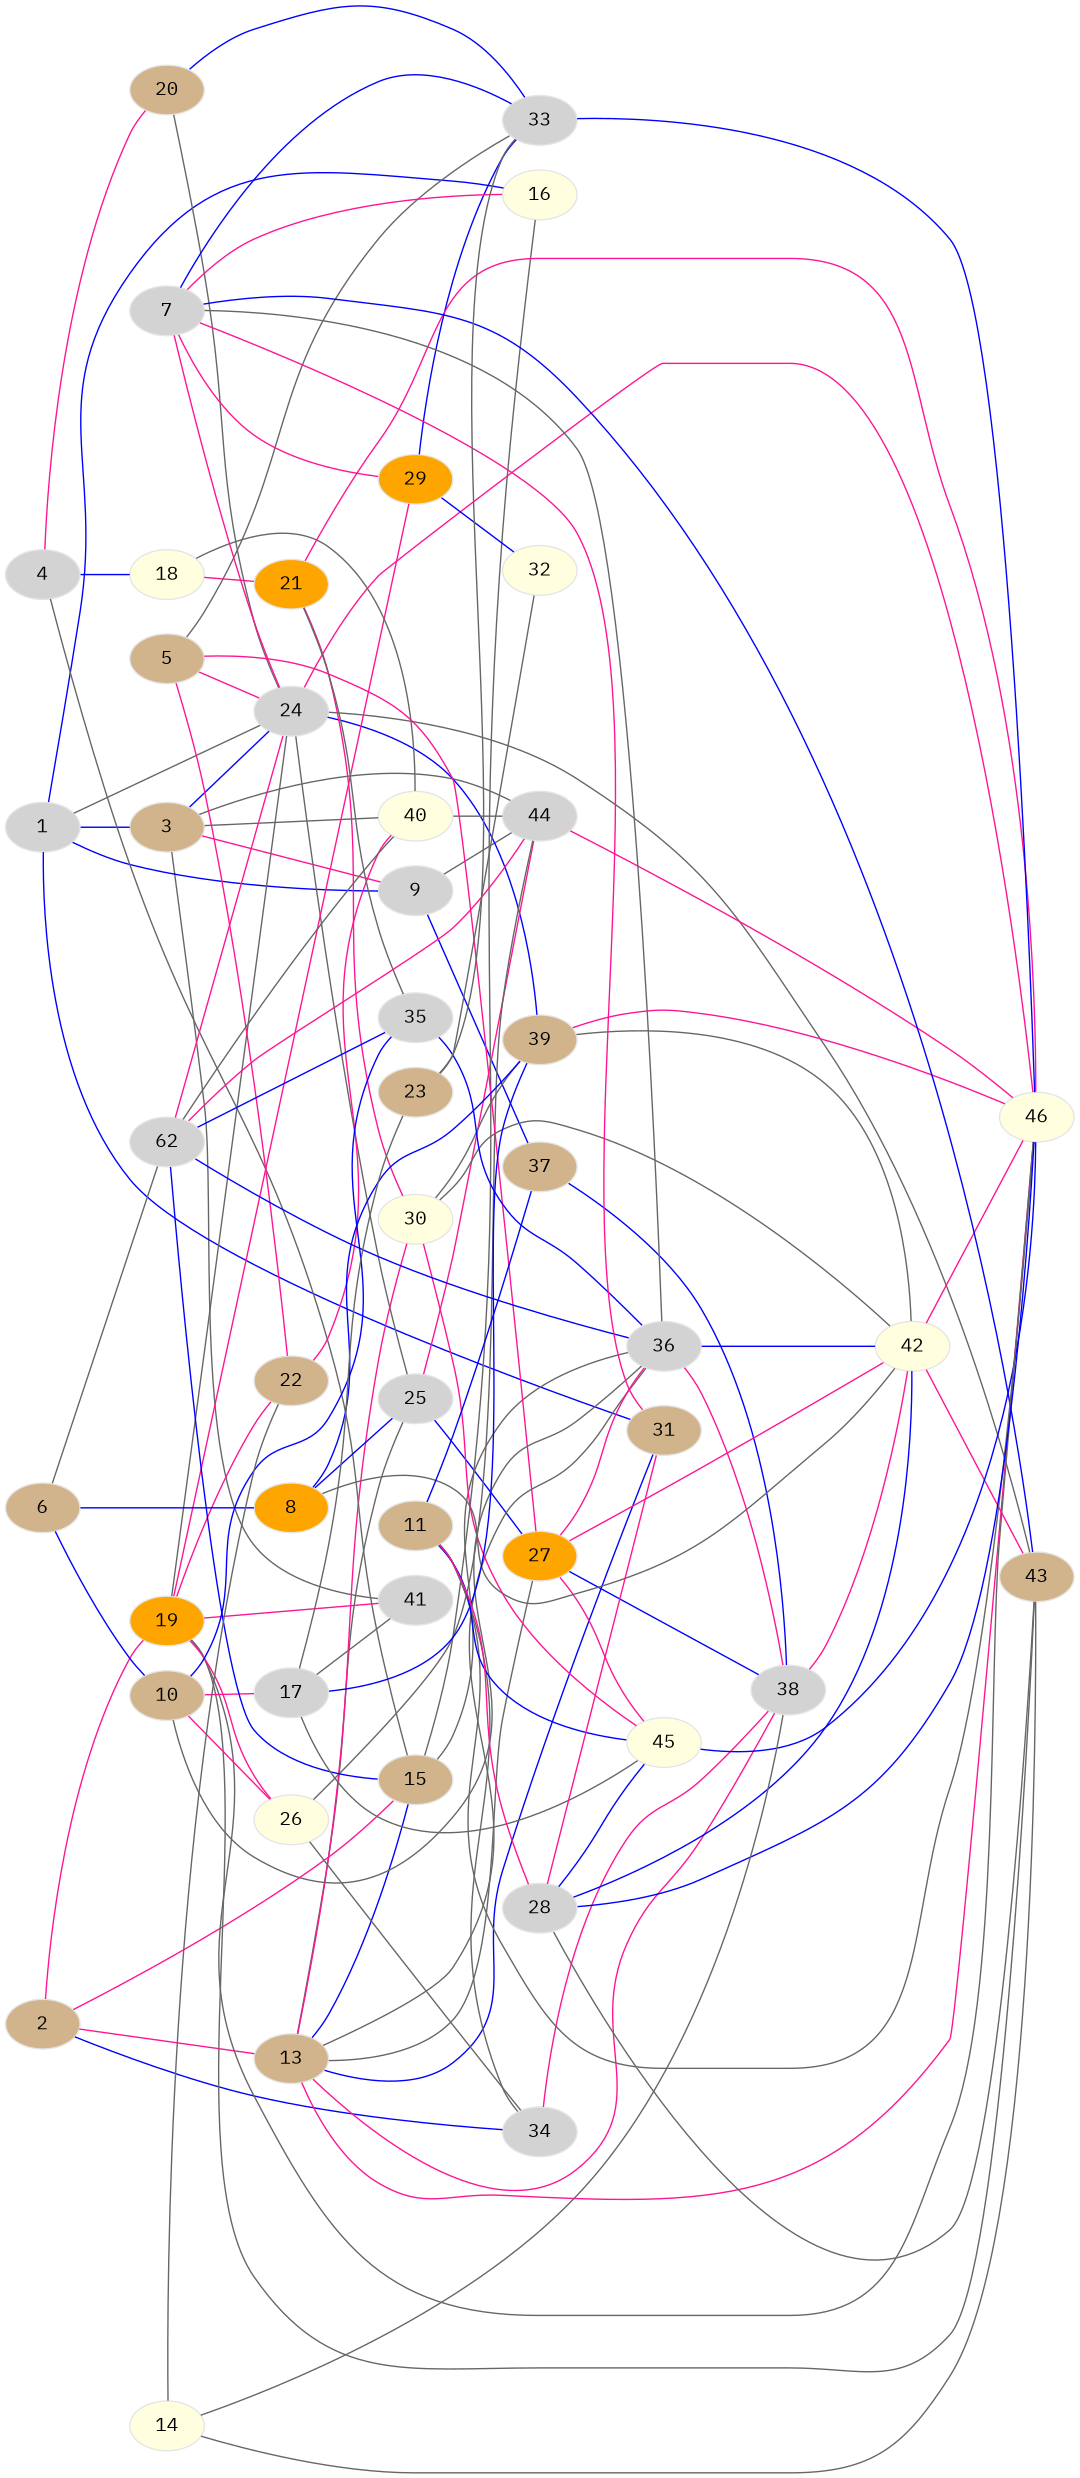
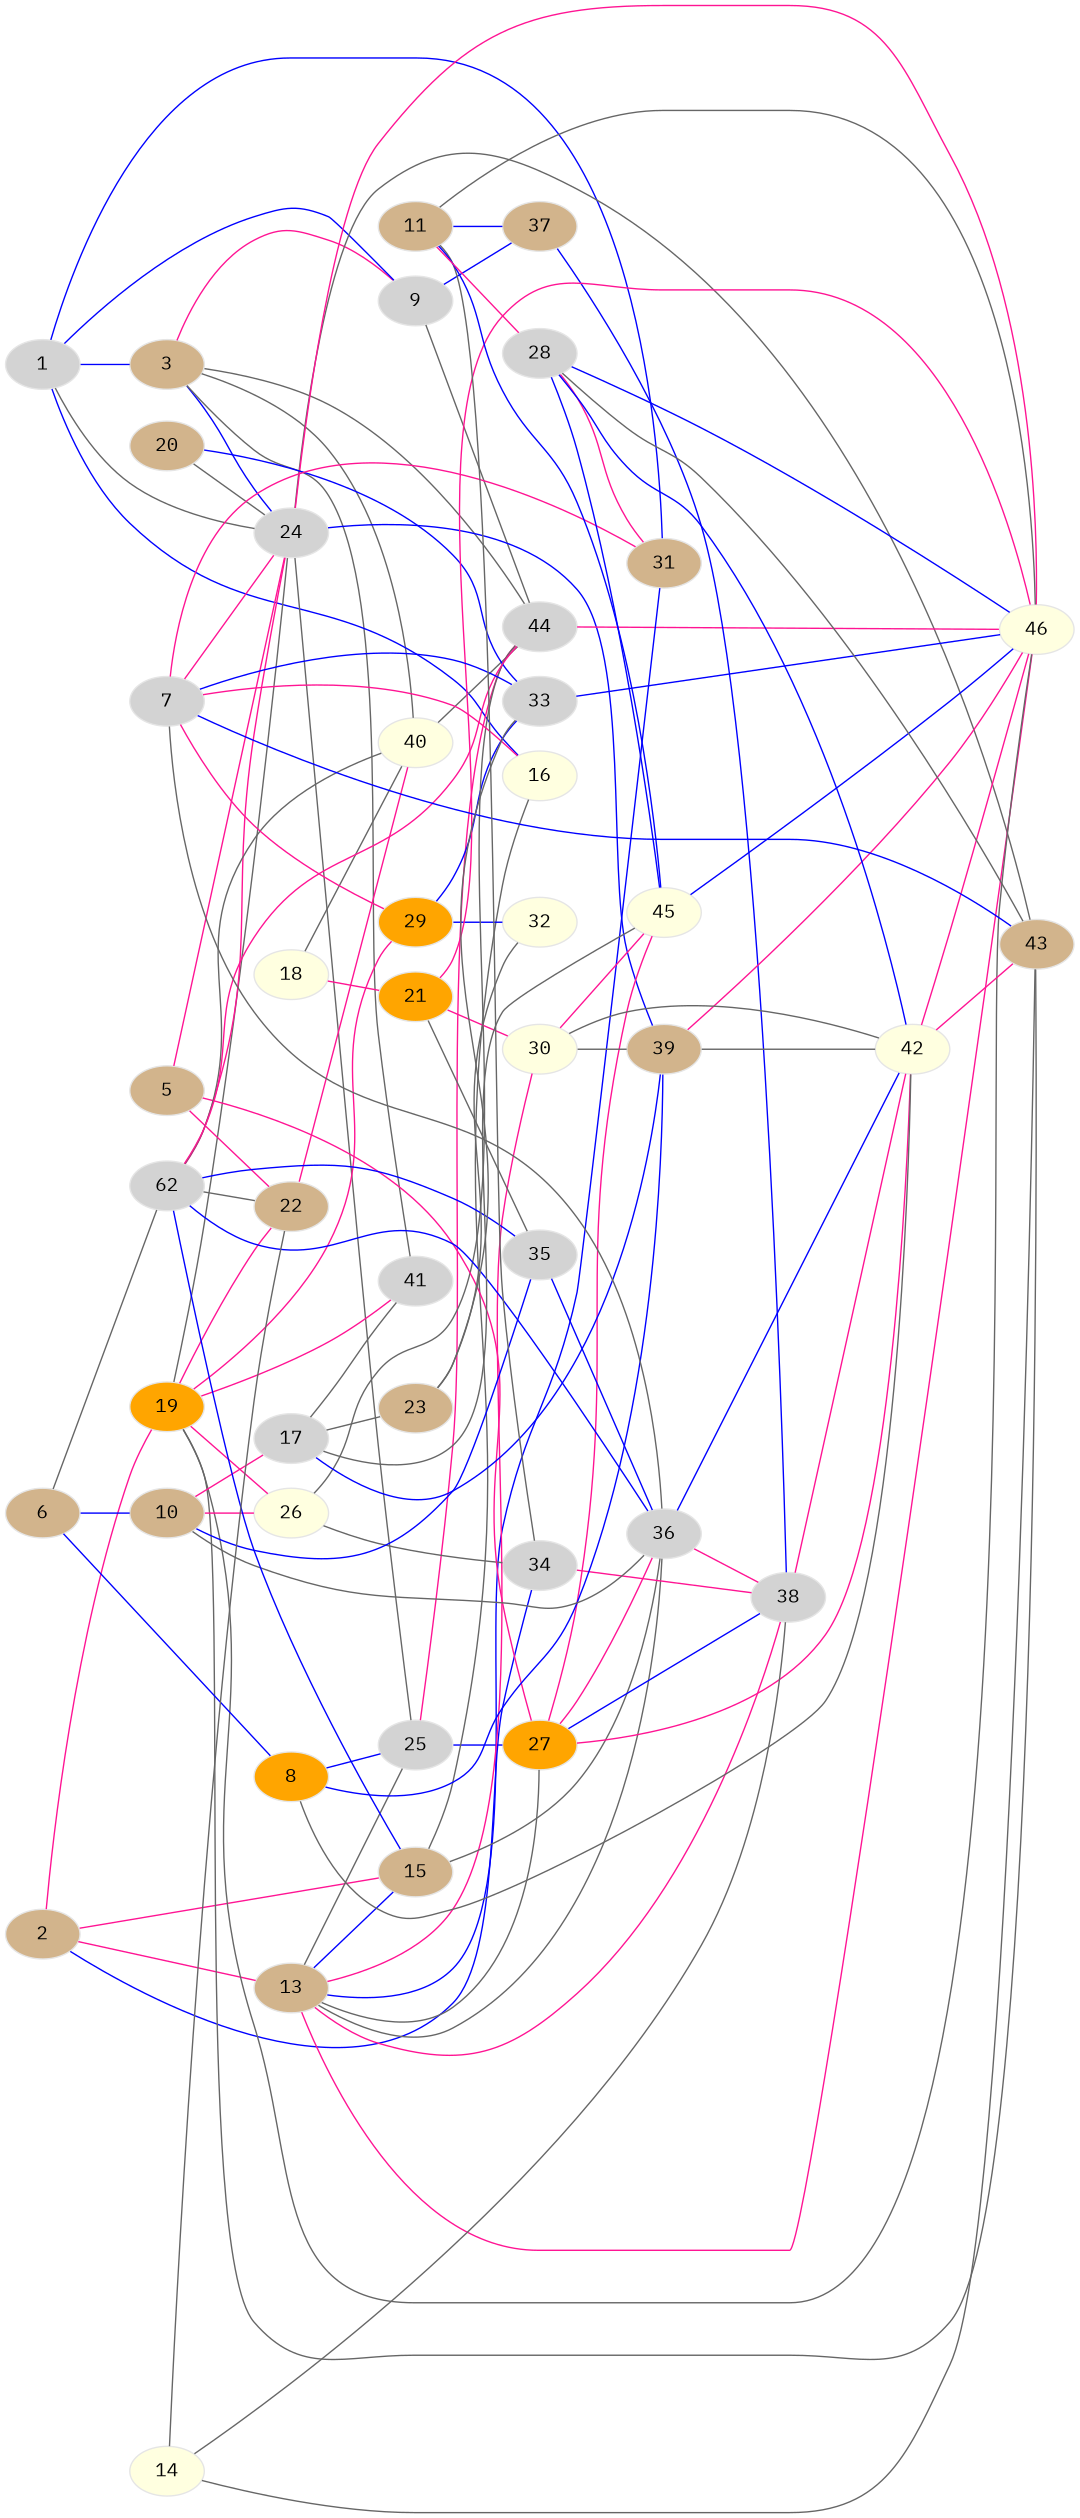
edge "33" -- "5": removed
node "4": removed
edge "62" -- "22": added
